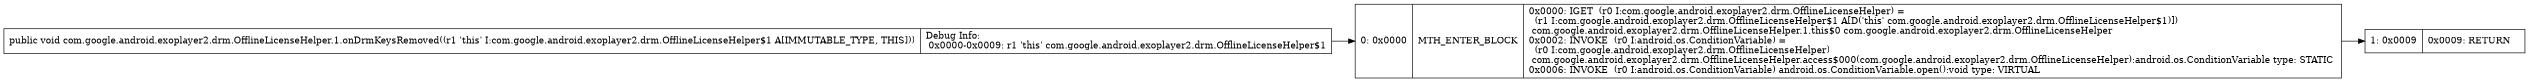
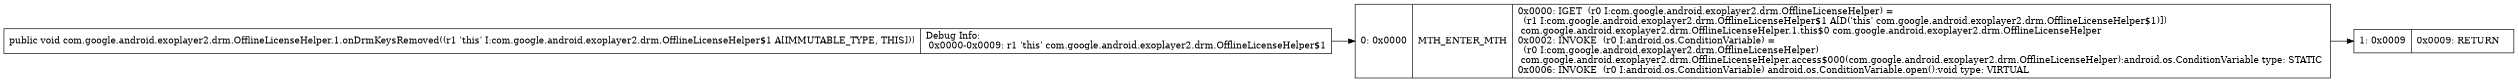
node "0: 0x0000": text "MTH_ENTER_BLOCK" -> "MTH_ENTER_MTH"
